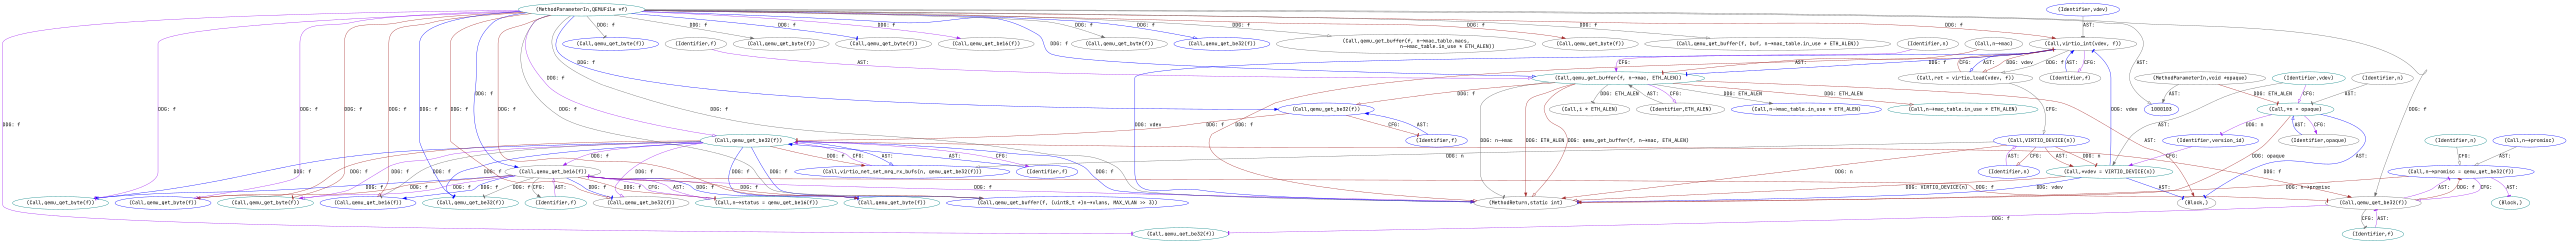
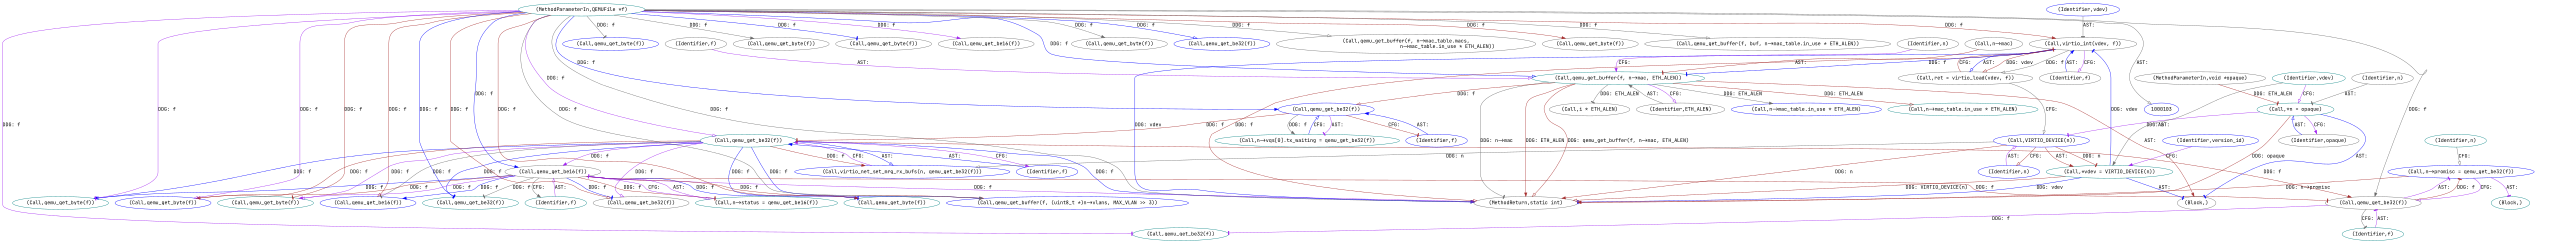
edge "(MethodParameterIn,void *opaque)" -> "1000103": removed, label "AST:"
edge "(Call,*n = opaque)" -> "(Identifier,version_id)": now "(Call,*n = opaque)" -> "(Call,VIRTIO_DEVICE(n))"
node "(Call,n->vqs[0].tx_waiting = qemu_get_be32(f))": added
node "(Call,n->promisc)": removed
